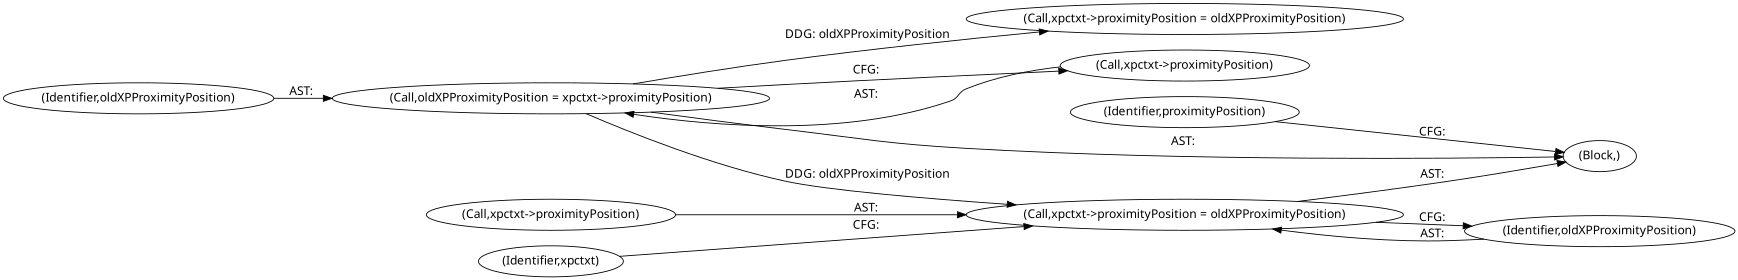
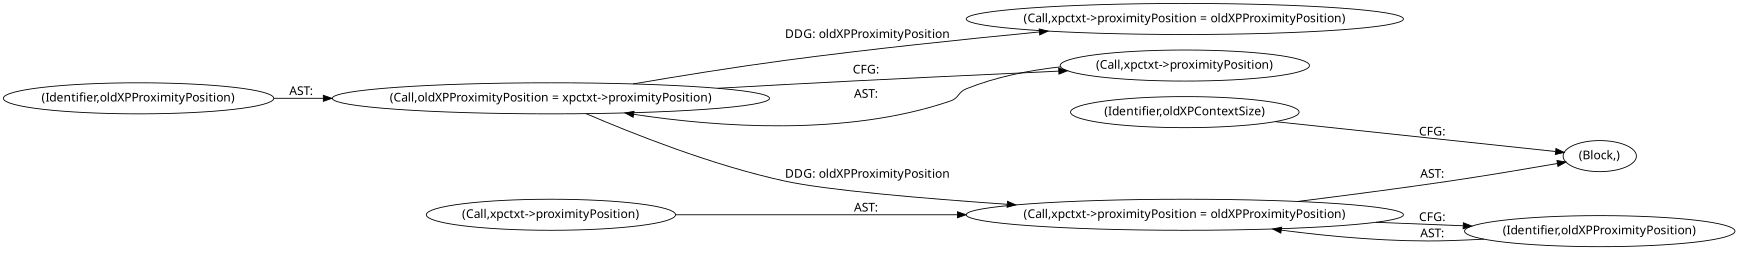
node "(Identifier,proximityPosition)": label "(Identifier,proximityPosition)" -> "(Identifier,oldXPContextSize)"
edge "(Call,oldXPProximityPosition = xpctxt->proximityPosition)" -> "(Block,)": removed, label "AST:"
node "(Identifier,xpctxt)": removed
